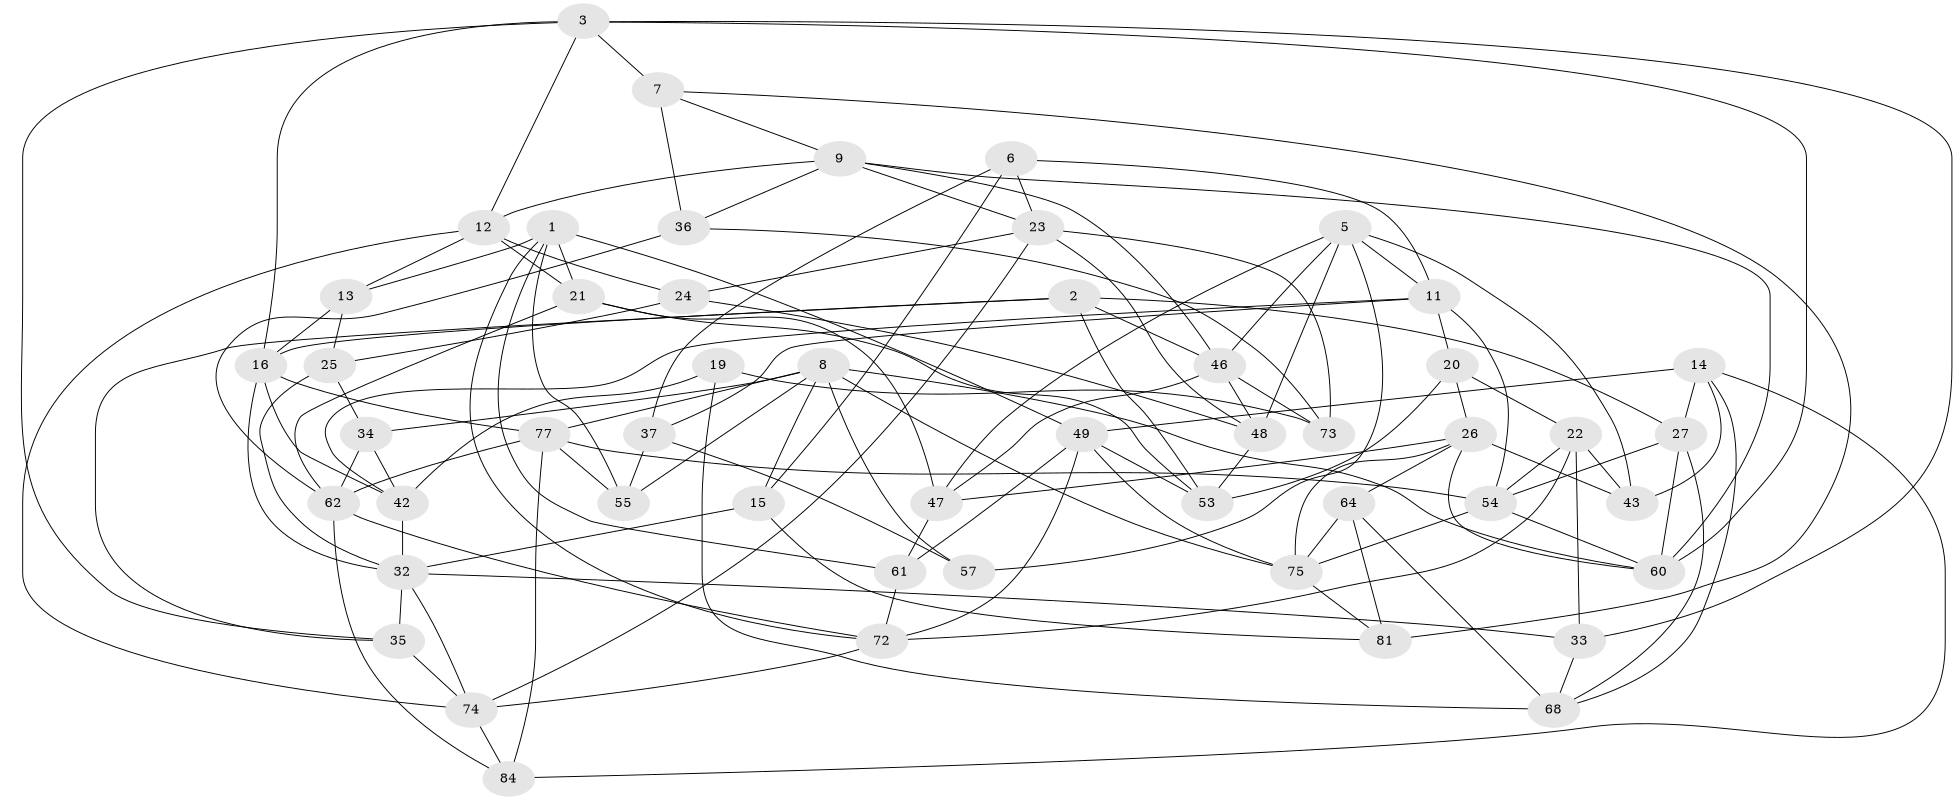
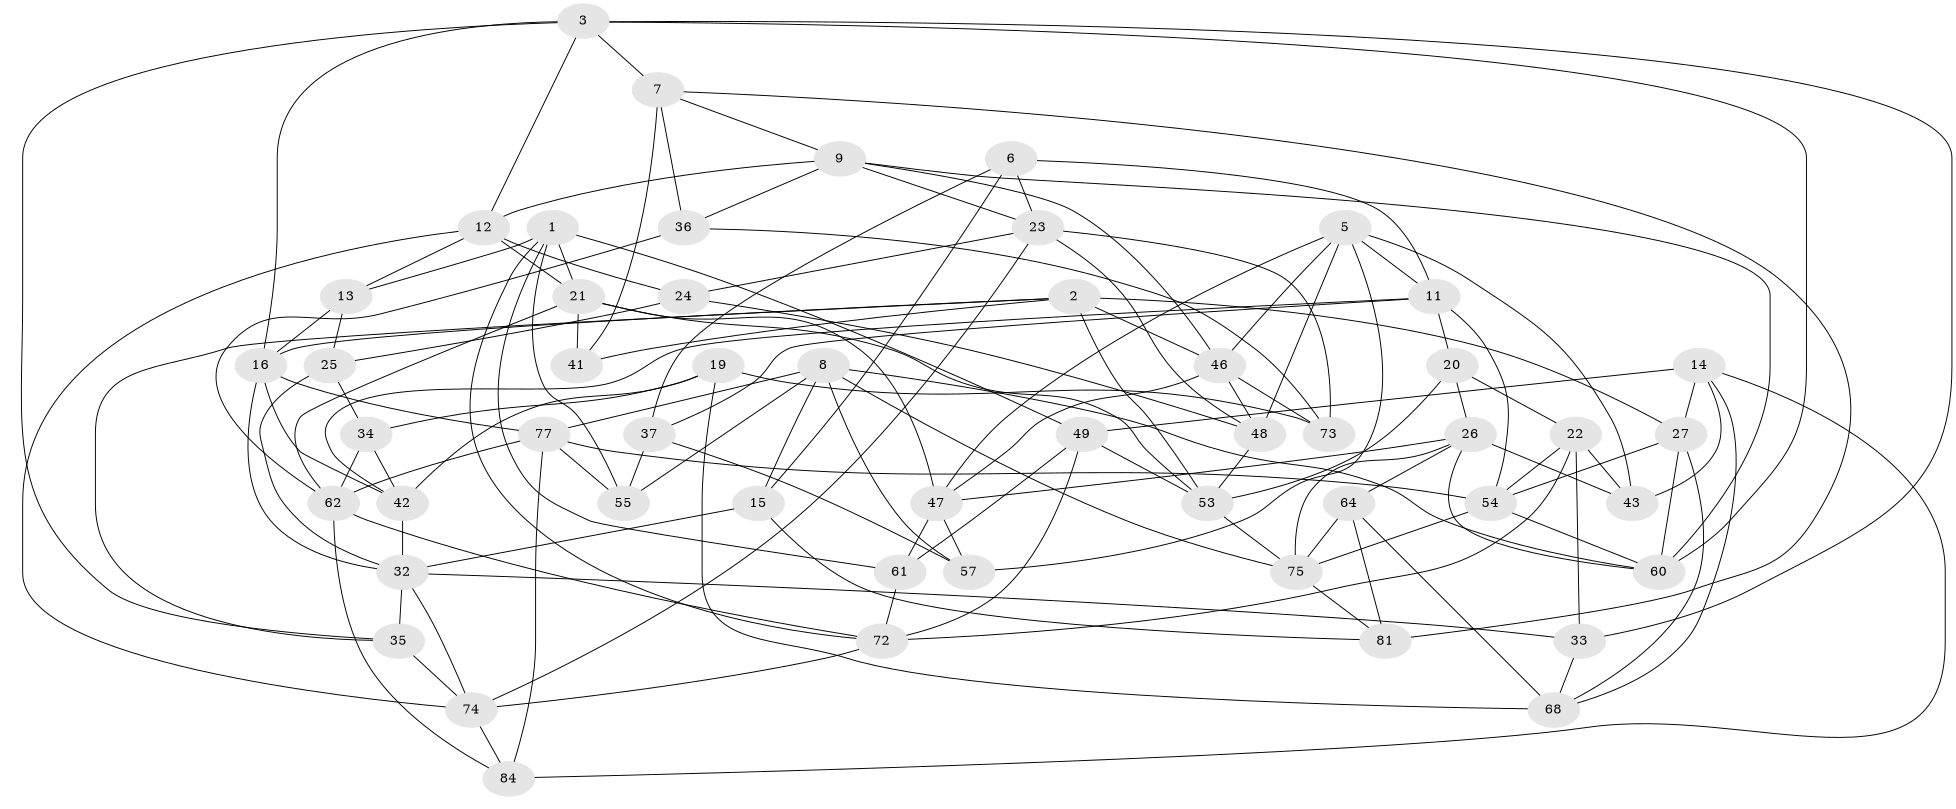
node "41": added
edge "8" -- "34": now "19" -- "34"
edge "49" -- "75": now "53" -- "75"
edge "47" -- "57": added
